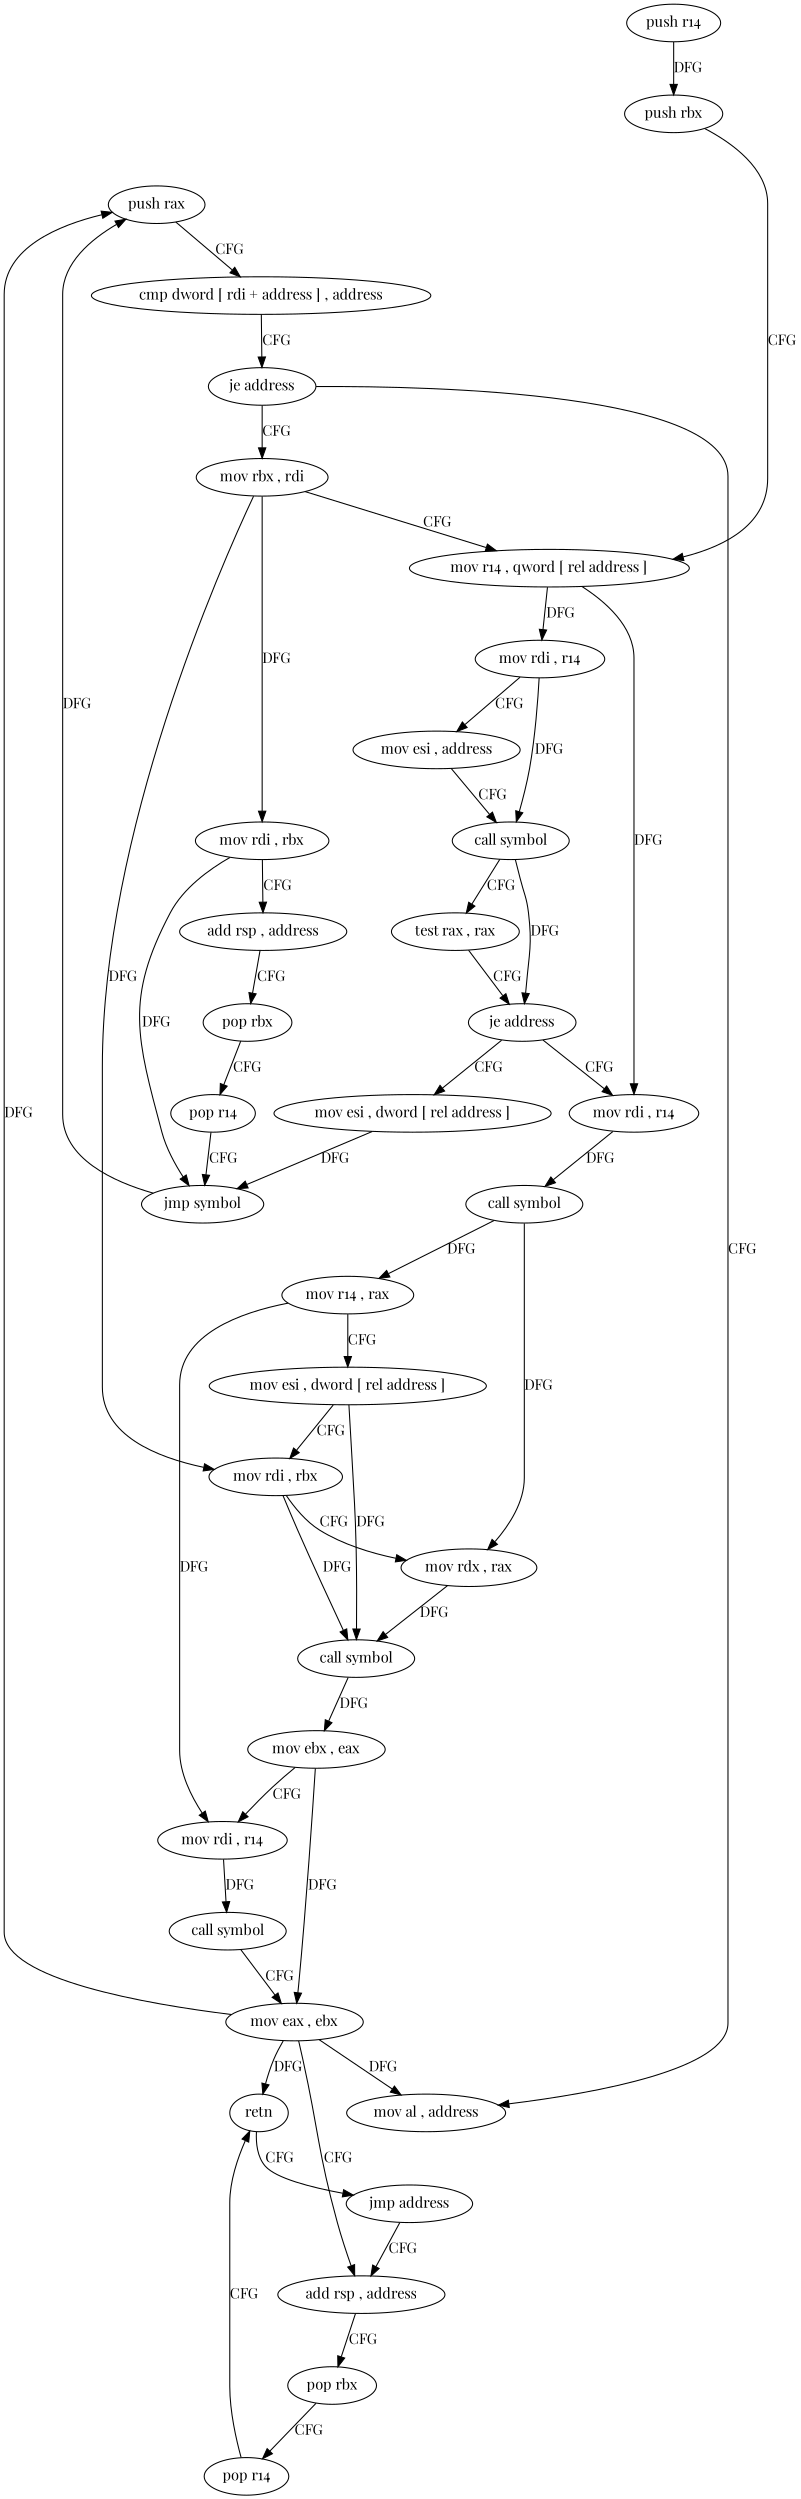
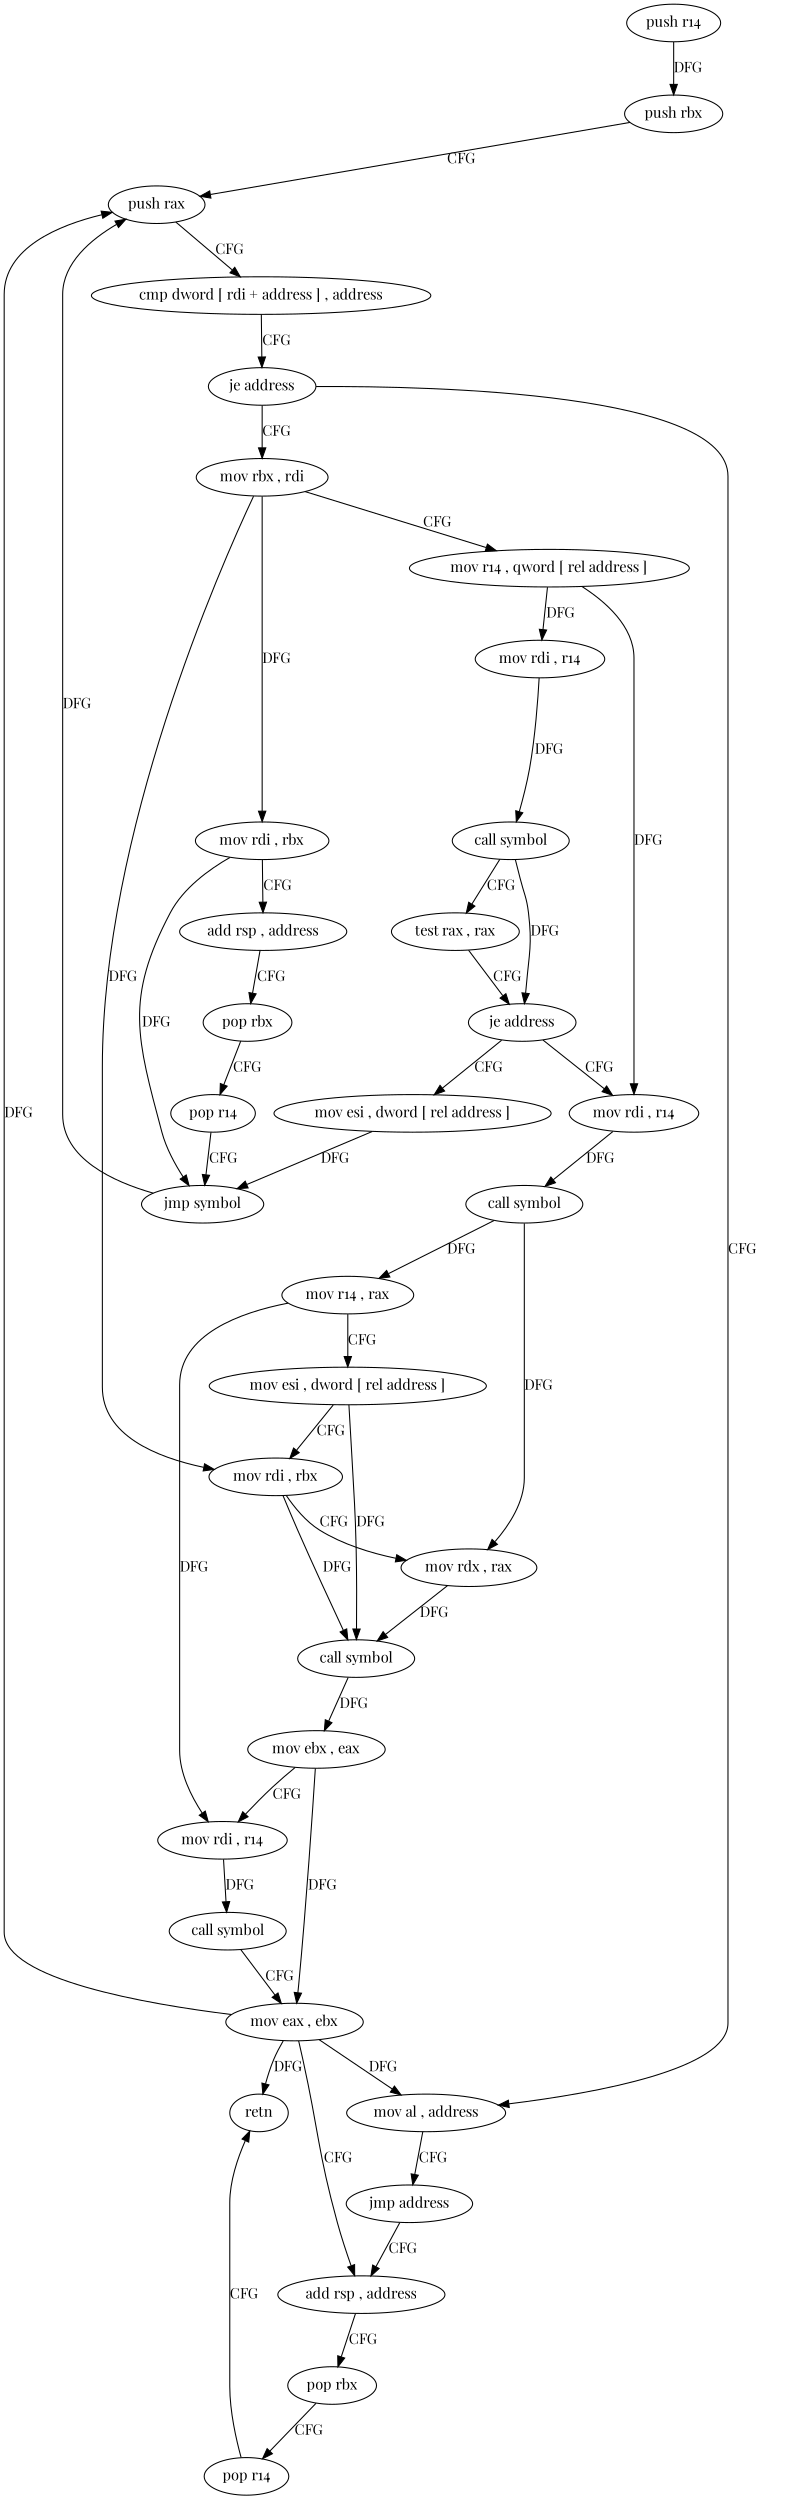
edge "push rbx" -> "mov r14 , qword [ rel address ]": now "push rbx" -> "push rax"
node "mov esi , address": removed
edge "retn" -> "jmp address": now "mov al , address" -> "jmp address"
